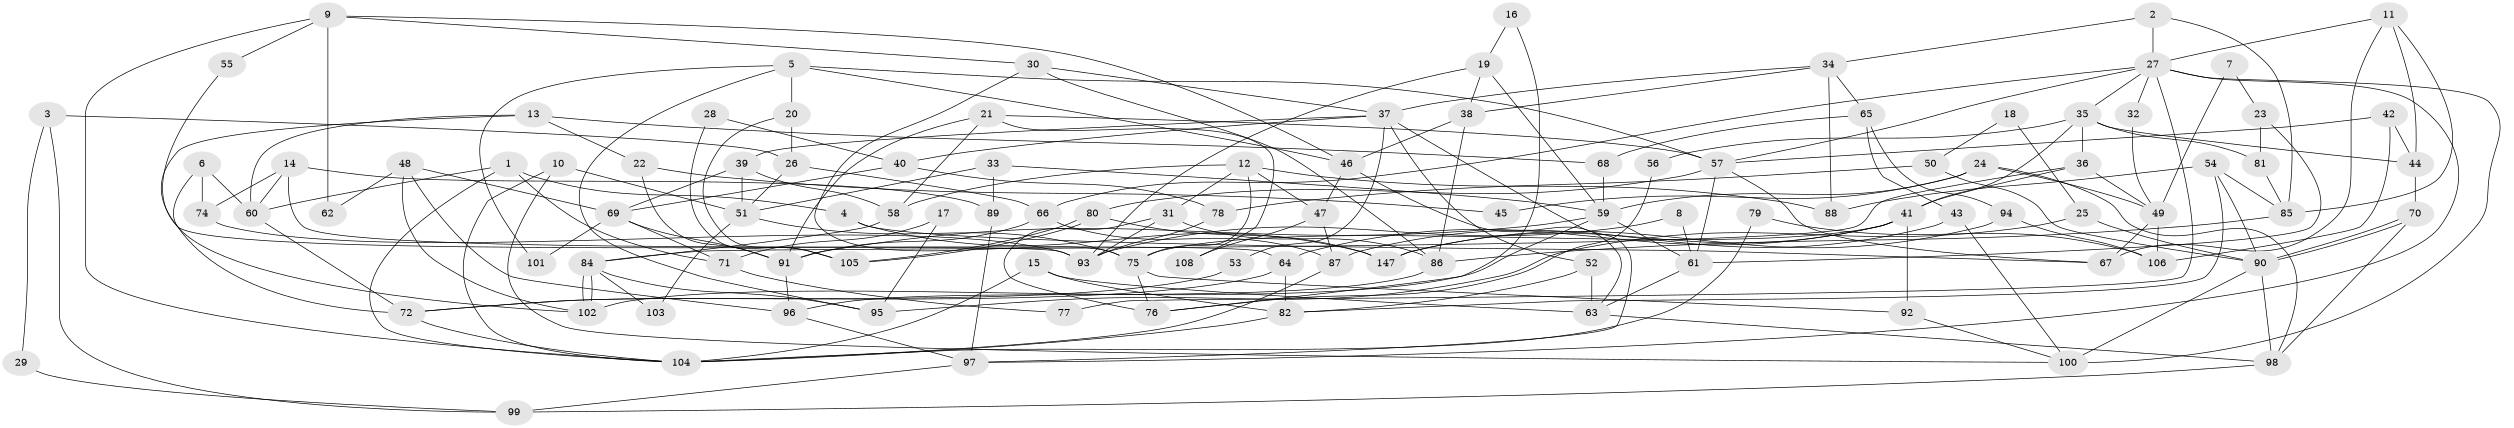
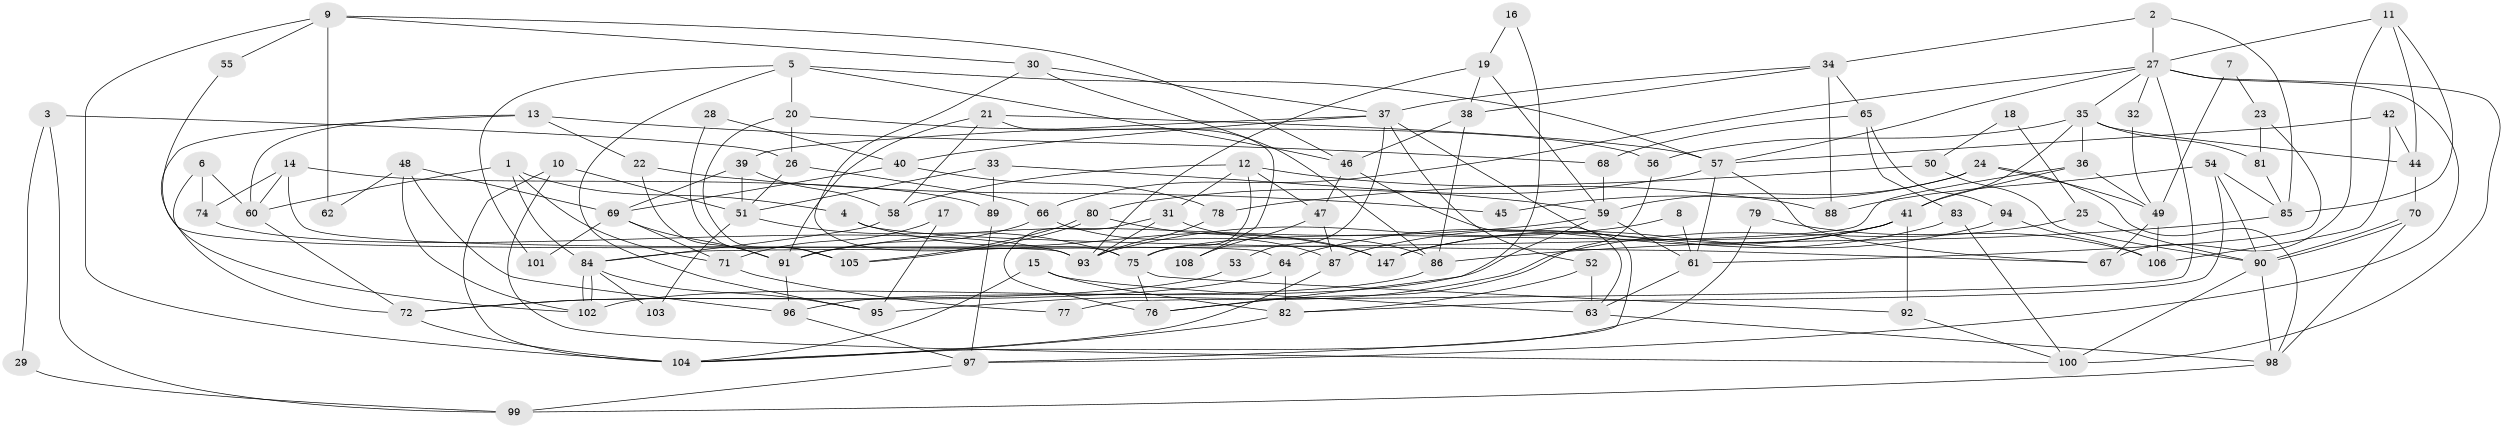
edge "20" -- "56": added
node "43": label "43" -> "83"
edge "1" -- "104": now "1" -- "84"
